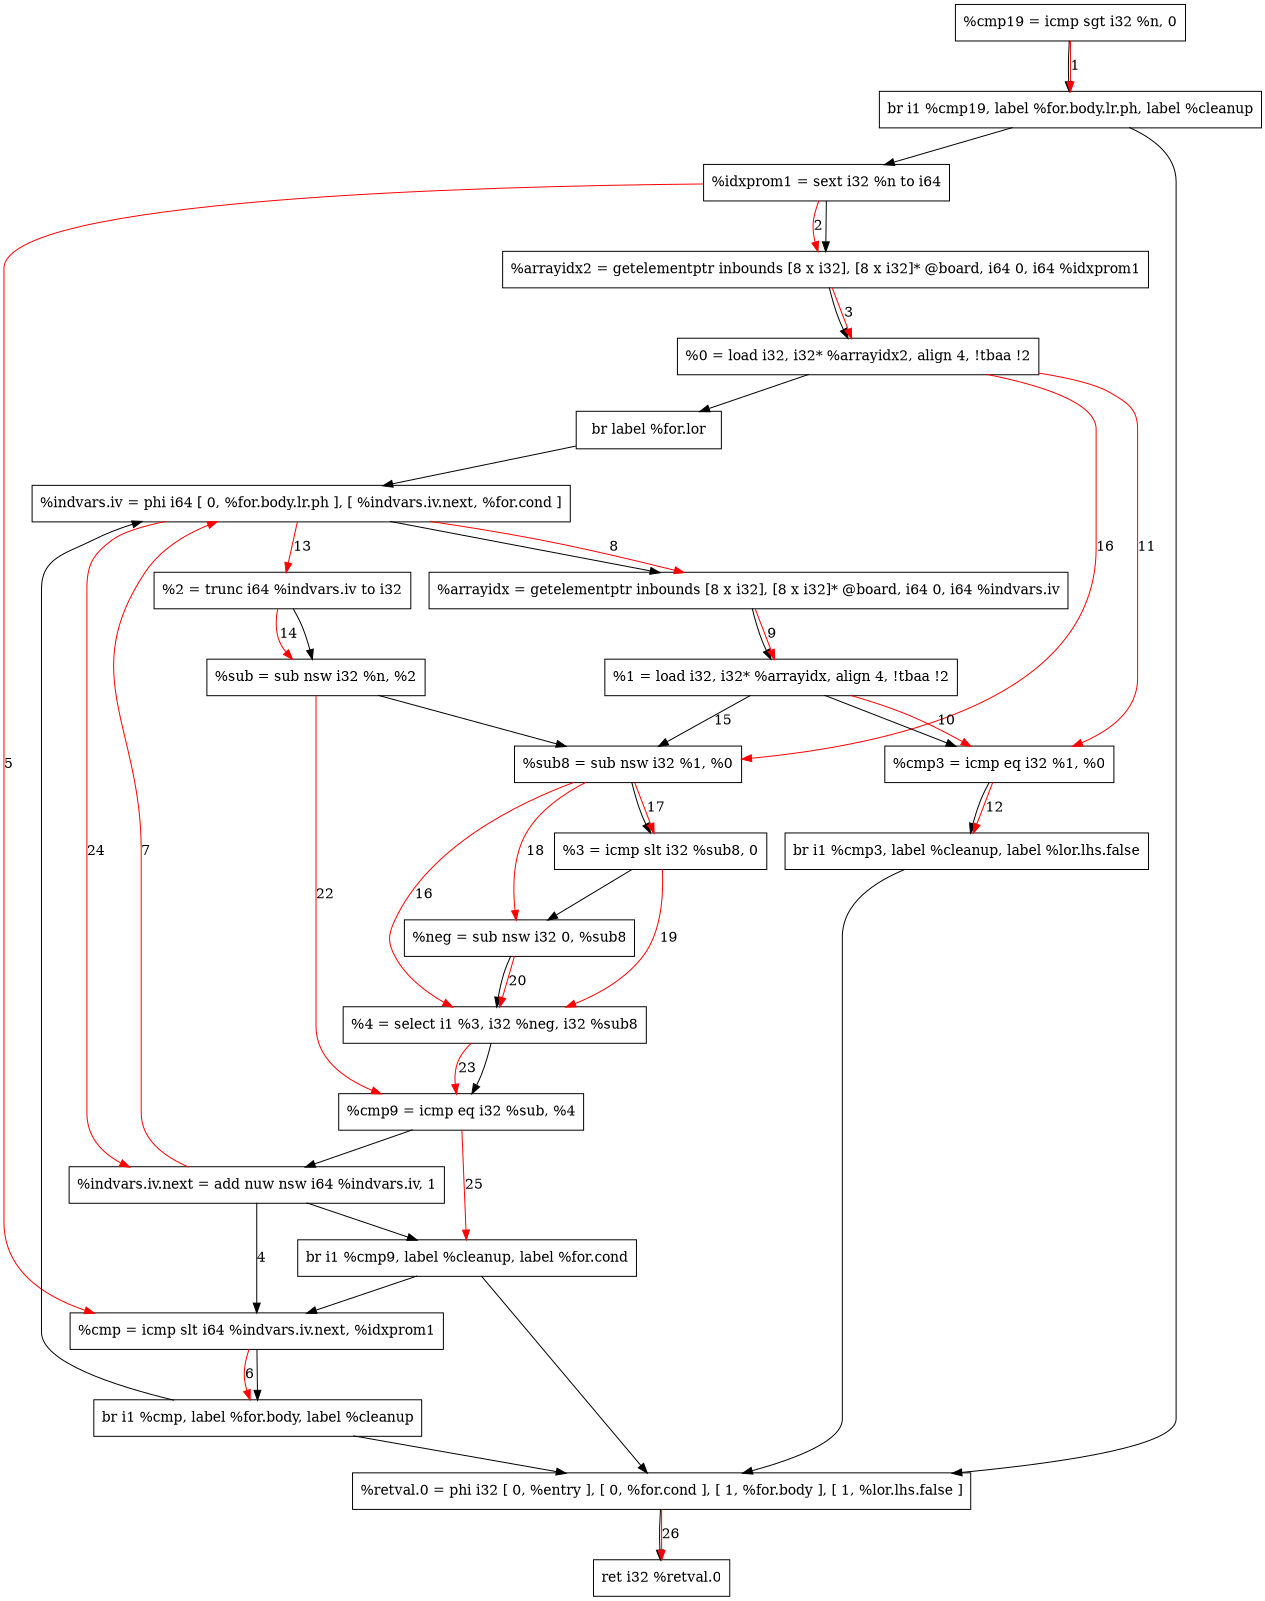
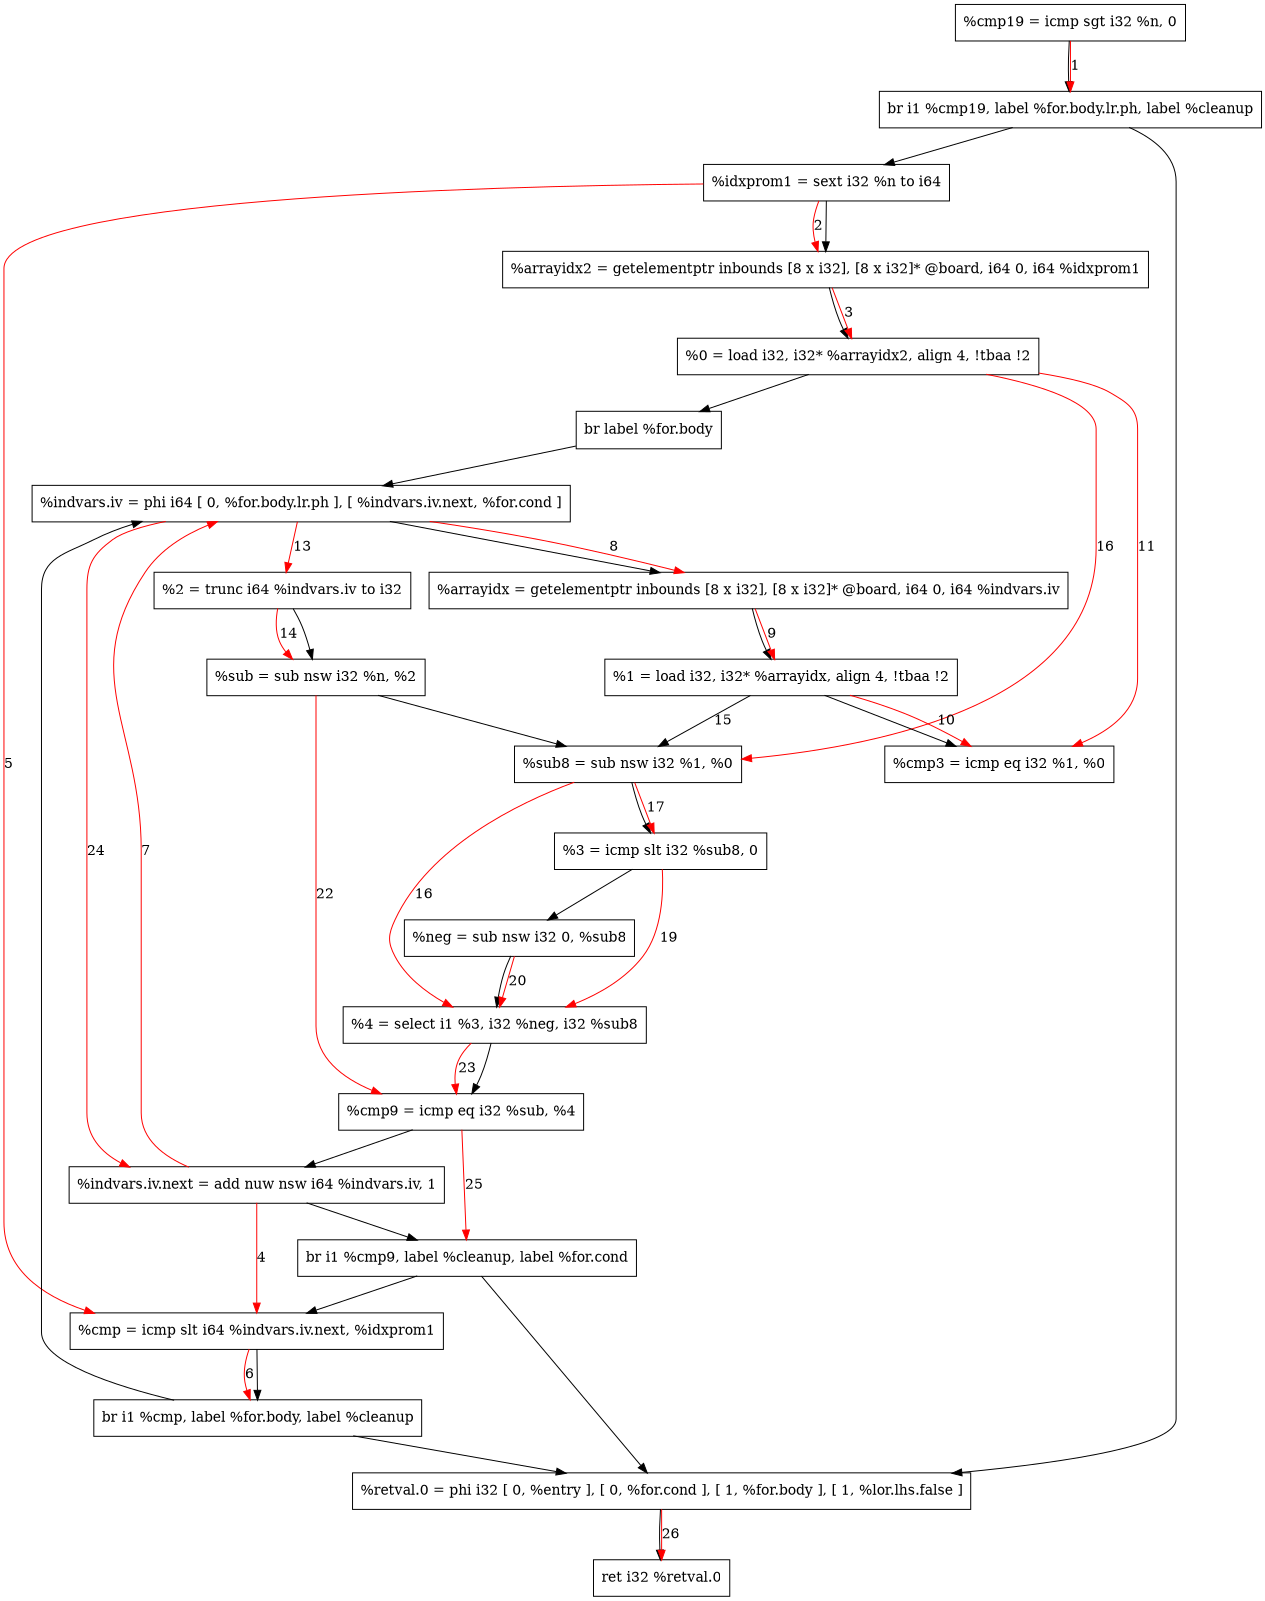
node "br label %for.lor": label "br label %for.lor" -> "br label %for.body"
edge "%sub8 = sub nsw i32 %1, %0" -> "%neg = sub nsw i32 0, %sub8": removed, label "18"
node "br i1 %cmp3, label %cleanup, label %lor.lhs.false": removed
edge "%indvars.iv.next = add nuw nsw i64 %indvars.iv, 1" -> "%cmp = icmp slt i64 %indvars.iv.next, %idxprom1": color black -> red
